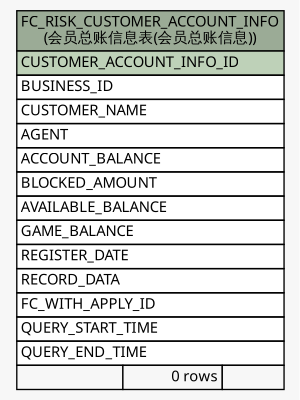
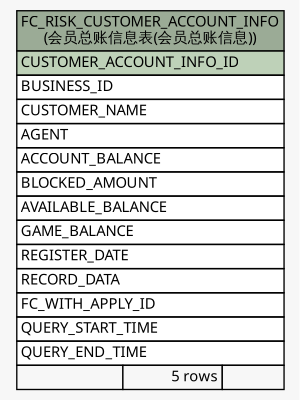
node "FC_RISK_CUSTOMER_ACCOUNT_INFO": text "0 rows" -> "5 rows"
